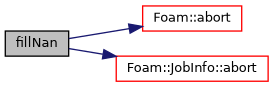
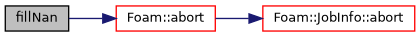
edge "fillNan" -> "Foam::JobInfo::abort": now "Foam::abort" -> "Foam::JobInfo::abort"
